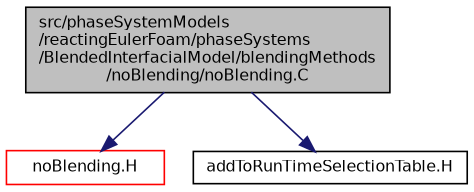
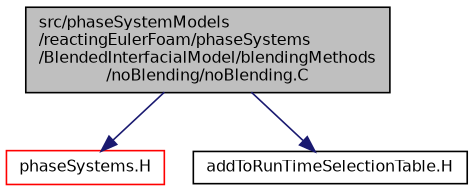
node "noBlending.H": label "noBlending.H" -> "phaseSystems.H"
